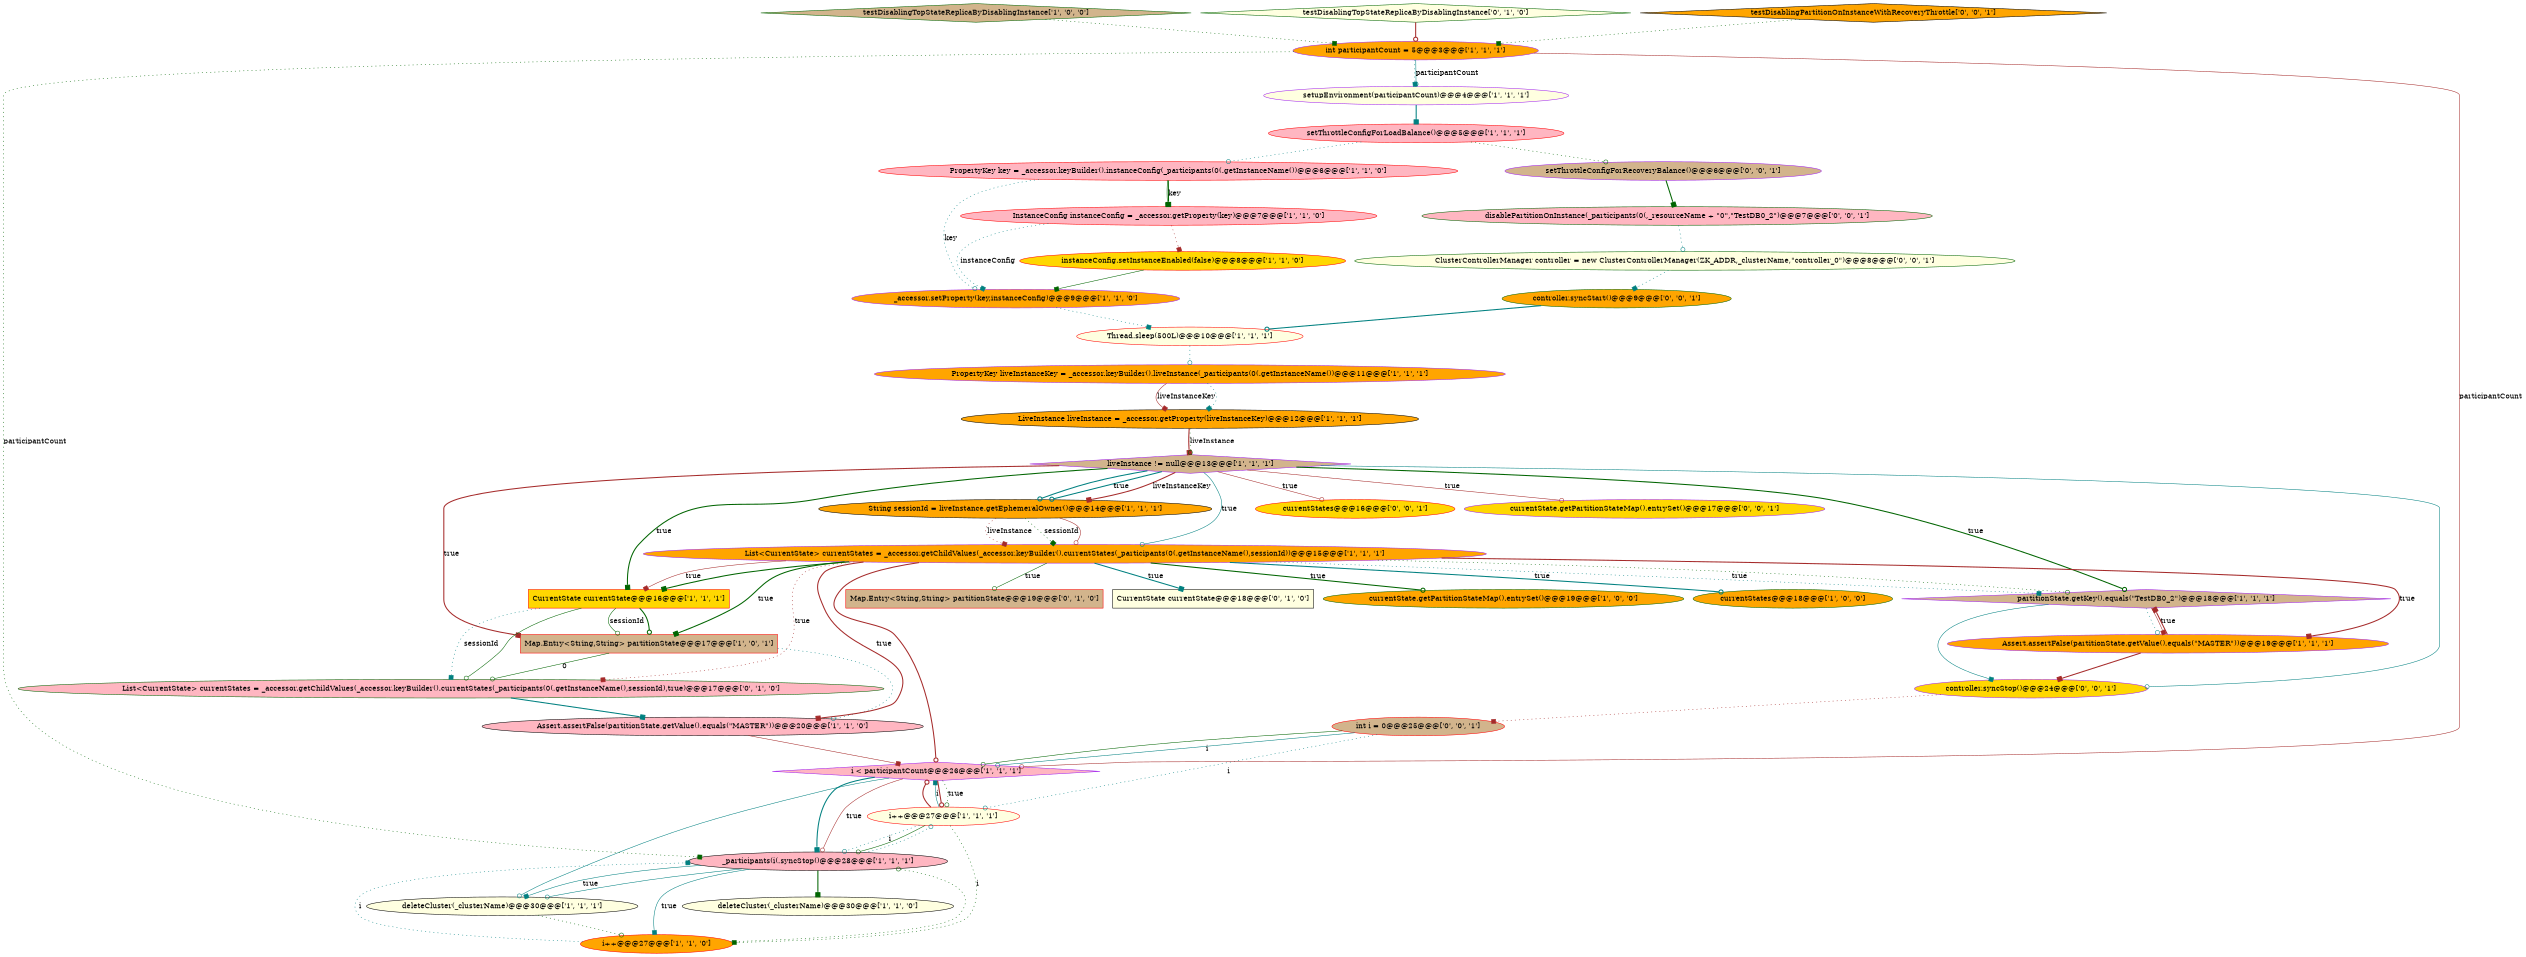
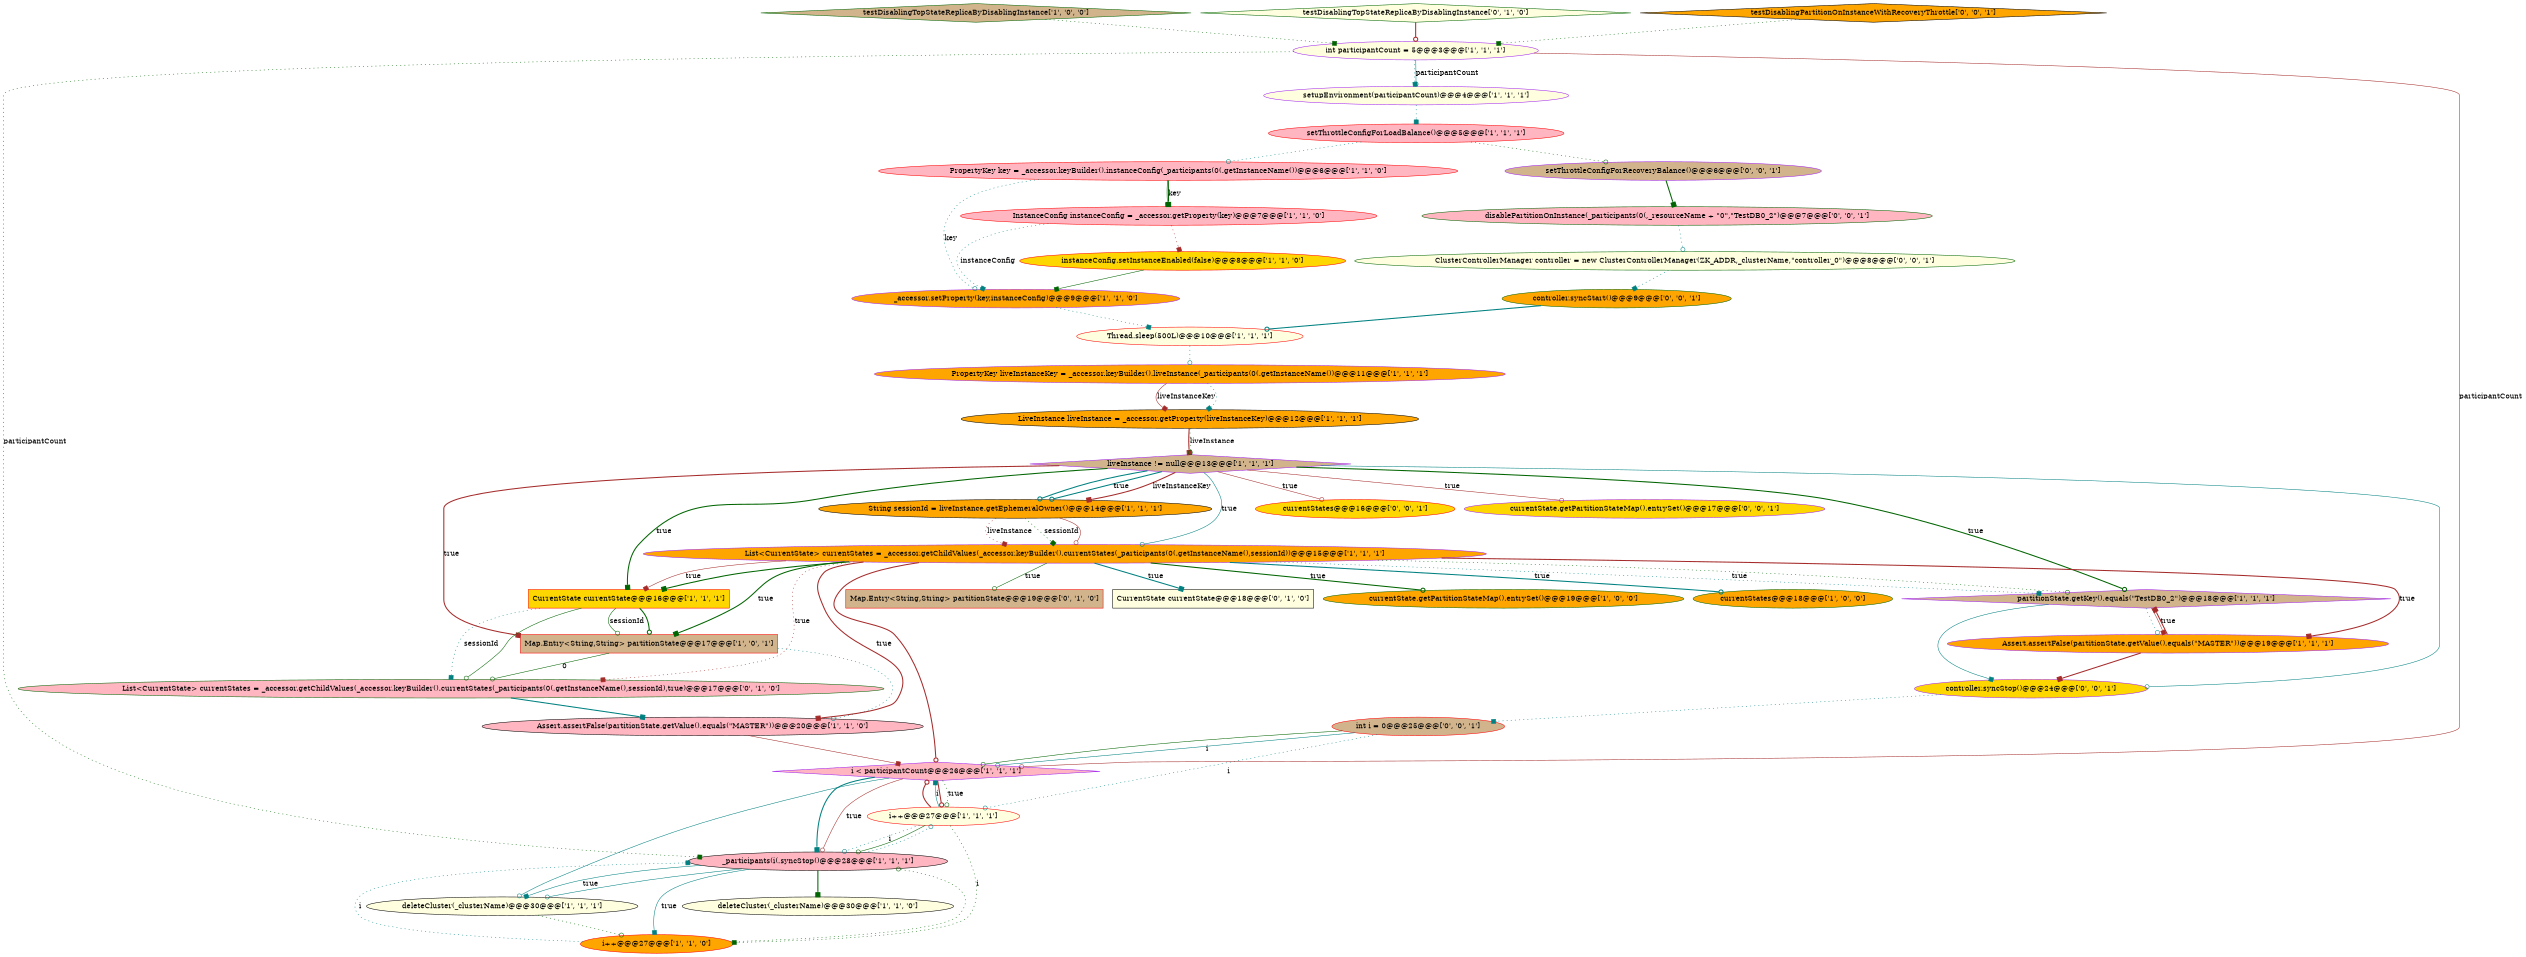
node "int participantCount = 5@@@3@@@['1', '1', '1']": fillcolor orange -> lightyellow
edge "setupEnvironment(participantCount)@@@4@@@['1', '1', '1']" -> "setThrottleConfigForLoadBalance()@@@5@@@['1', '1', '1']": style bold -> dotted
edge "controller.syncStop()@@@24@@@['0', '0', '1']" -> "int i = 0@@@25@@@['0', '0', '1']": color brown -> teal
